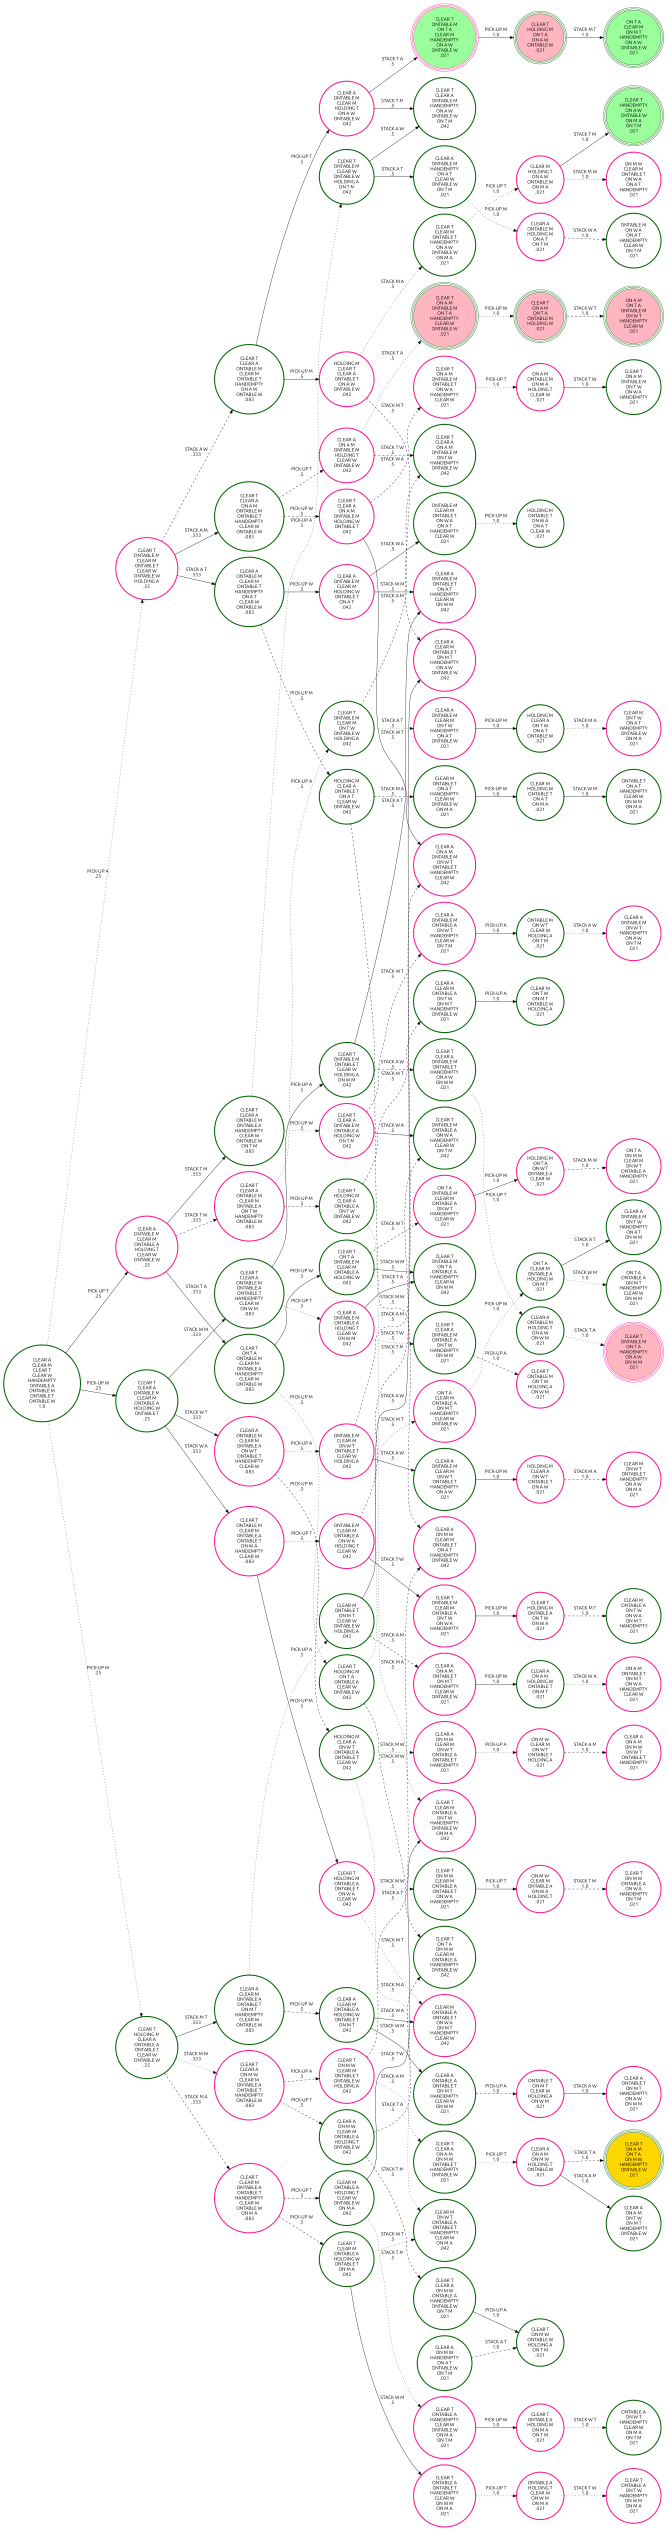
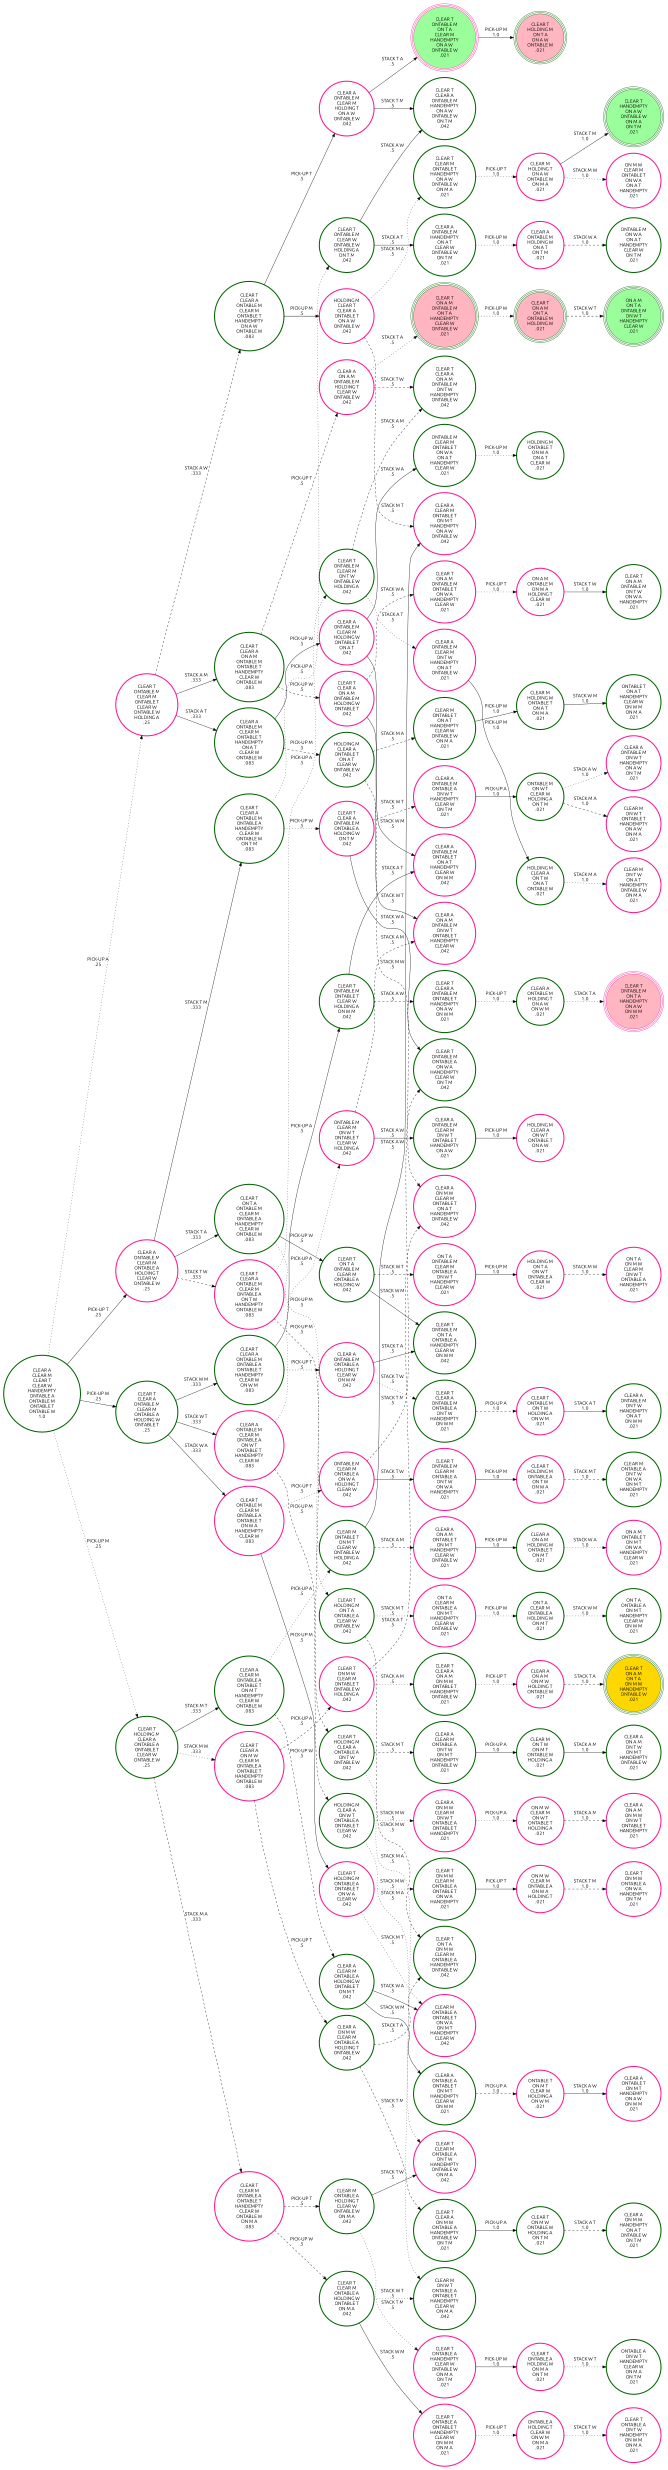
node "ON T A CLEAR M ON M T HANDEMPTY ON A W ONTABLE W .021": removed
node "ON A M ON T A ONTABLE M ON W T HANDEMPTY CLEAR W .021": fillcolor lightpink -> palegreen1
edge "ON T A CLEAR M ONTABLE A HOLDING W ON M T .021" -> "CLEAR A ONTABLE M ON T W HANDEMPTY ON A T ON W M .021": now "CLEAR T ONTABLE M ON T W HOLDING A ON W M .021" -> "CLEAR A ONTABLE M ON T W HANDEMPTY ON A T ON W M .021"
edge "HOLDING M CLEAR A ON W T ONTABLE T ON A W .021" -> "CLEAR M ON W T ONTABLE T HANDEMPTY ON A W ON M A .021": now "ONTABLE M ON W T CLEAR W HOLDING A ON T M .021" -> "CLEAR M ON W T ONTABLE T HANDEMPTY ON A W ON M A .021"
edge "CLEAR A ON A M ON M W HOLDING T ONTABLE W .021" -> "CLEAR A ON A M ON T W ON M T HANDEMPTY ONTABLE W .021": now "CLEAR M ON T W ON M T ONTABLE W HOLDING A .021" -> "CLEAR A ON A M ON T W ON M T HANDEMPTY ONTABLE W .021"
edge "CLEAR A ON M W HANDEMPTY ON A T ONTABLE W ON T M .021" -> "CLEAR T ON M W ONTABLE W HOLDING A ON T M .021": reversed
